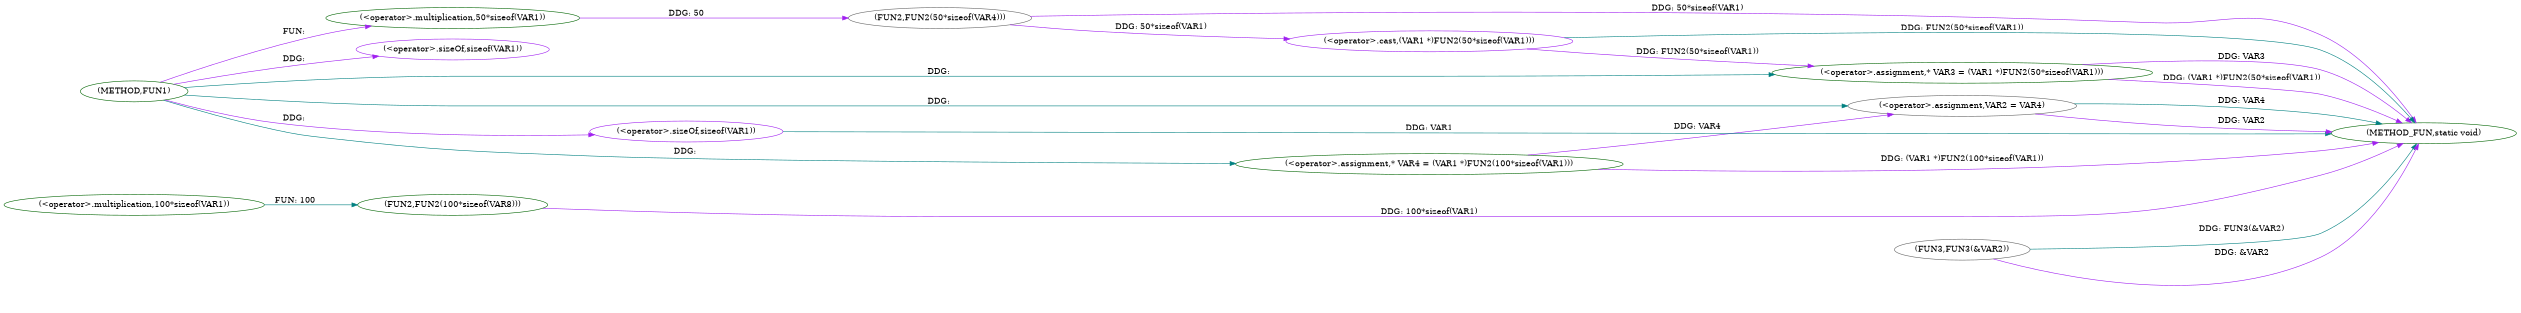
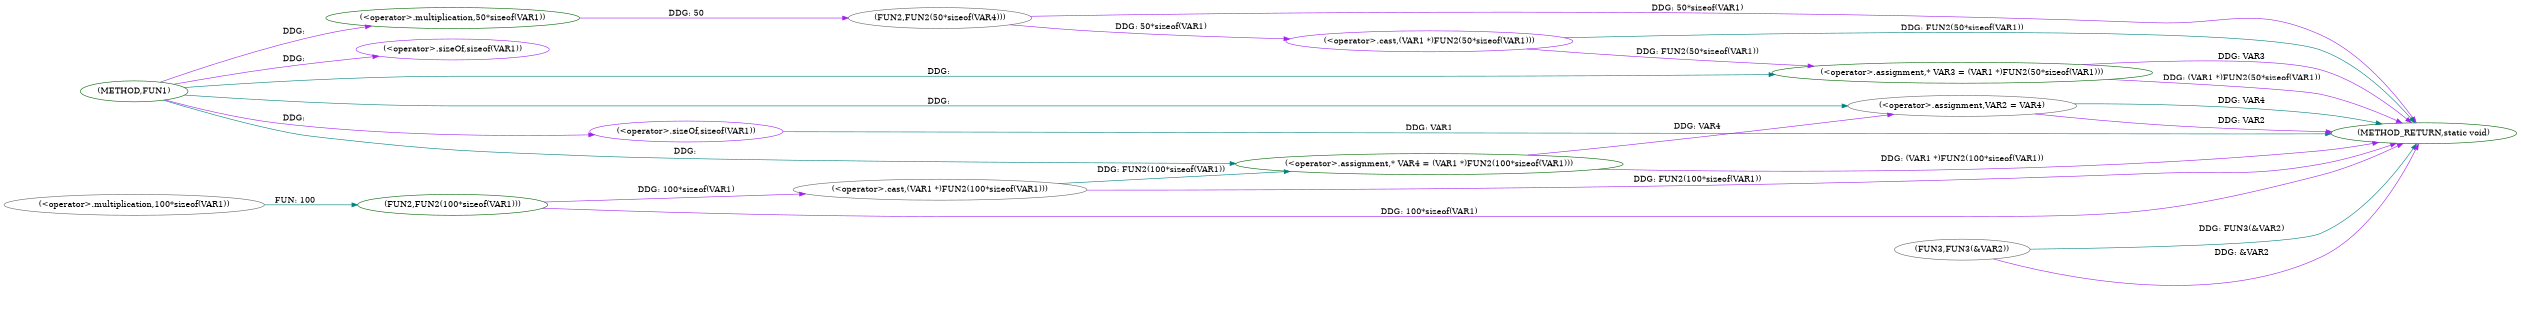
edge "(METHOD,FUN1)" -> "(<operator>.multiplication,50*sizeof(VAR1))": label "FUN: " -> "DDG: "
node "(METHOD_FUN,static void)": label "(METHOD_FUN,static void)" -> "(METHOD_RETURN,static void)"
node "(<operator>.cast,(VAR1 *)FUN2(100*sizeof(VAR1)))": added
node "(<operator>.multiplication,100*sizeof(VAR1))": color darkgreen -> gray40
node "(FUN2,FUN2(100*sizeof(VAR8)))": label "(FUN2,FUN2(100*sizeof(VAR8)))" -> "(FUN2,FUN2(100*sizeof(VAR1)))"
